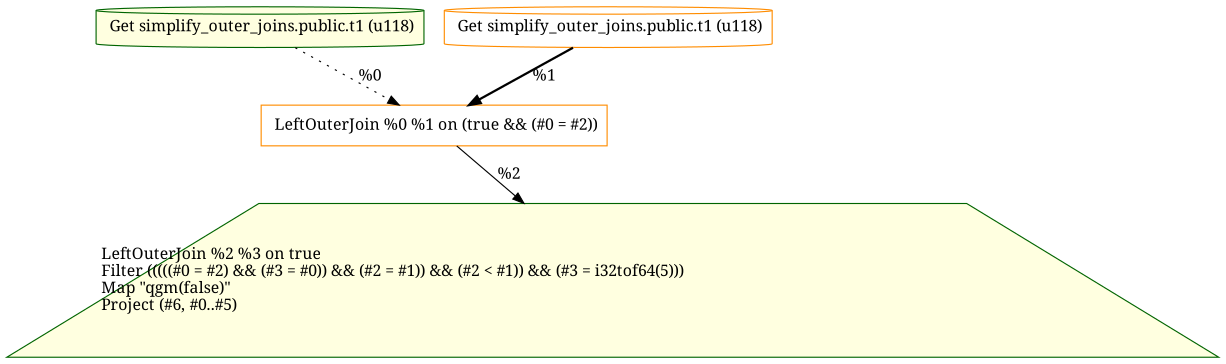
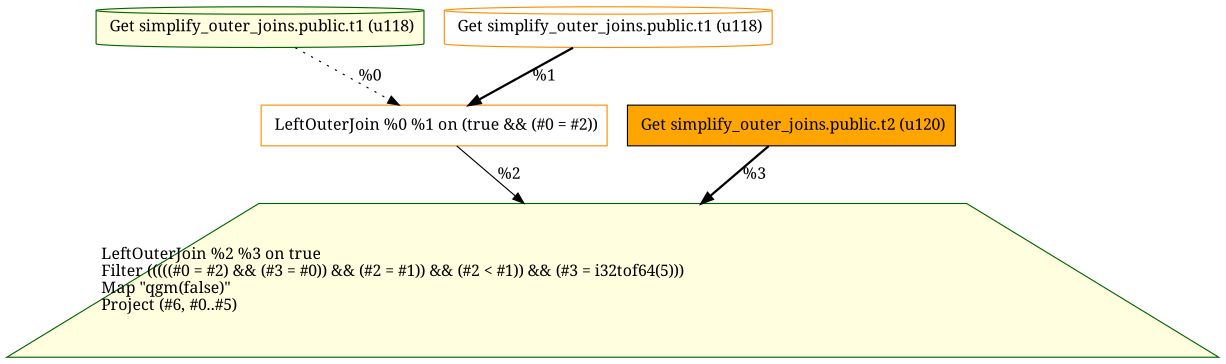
node "Get simplify_outer_joins.public.t2 (u120)": added
